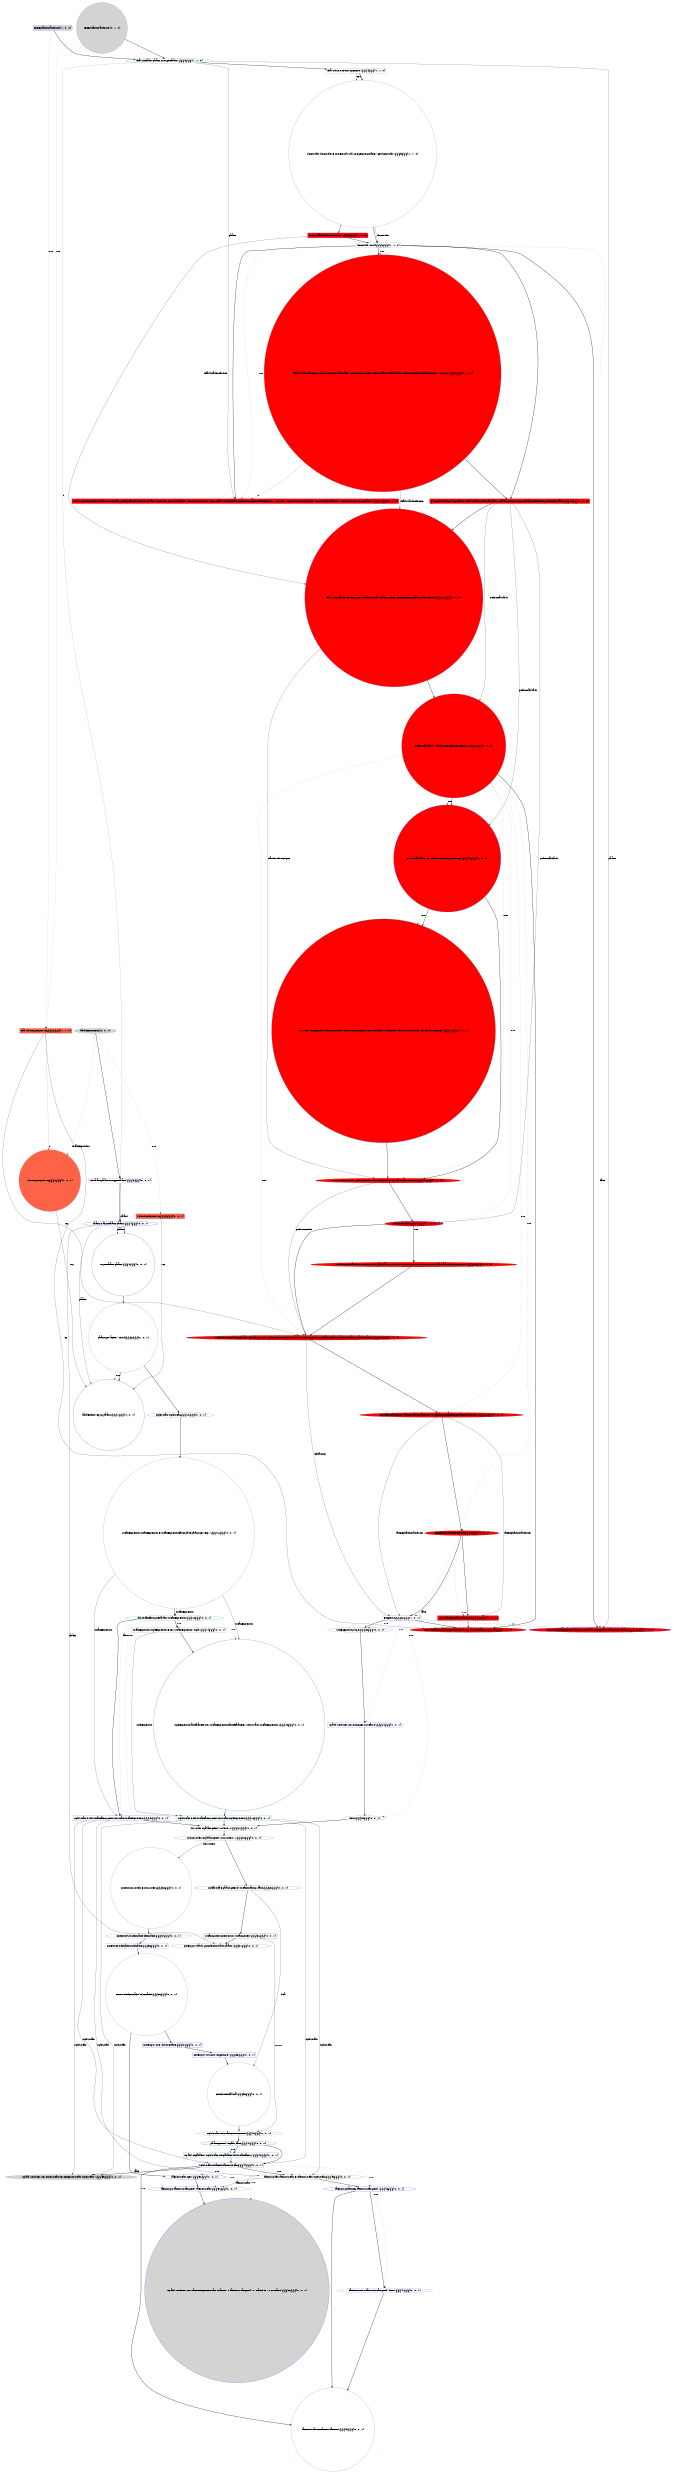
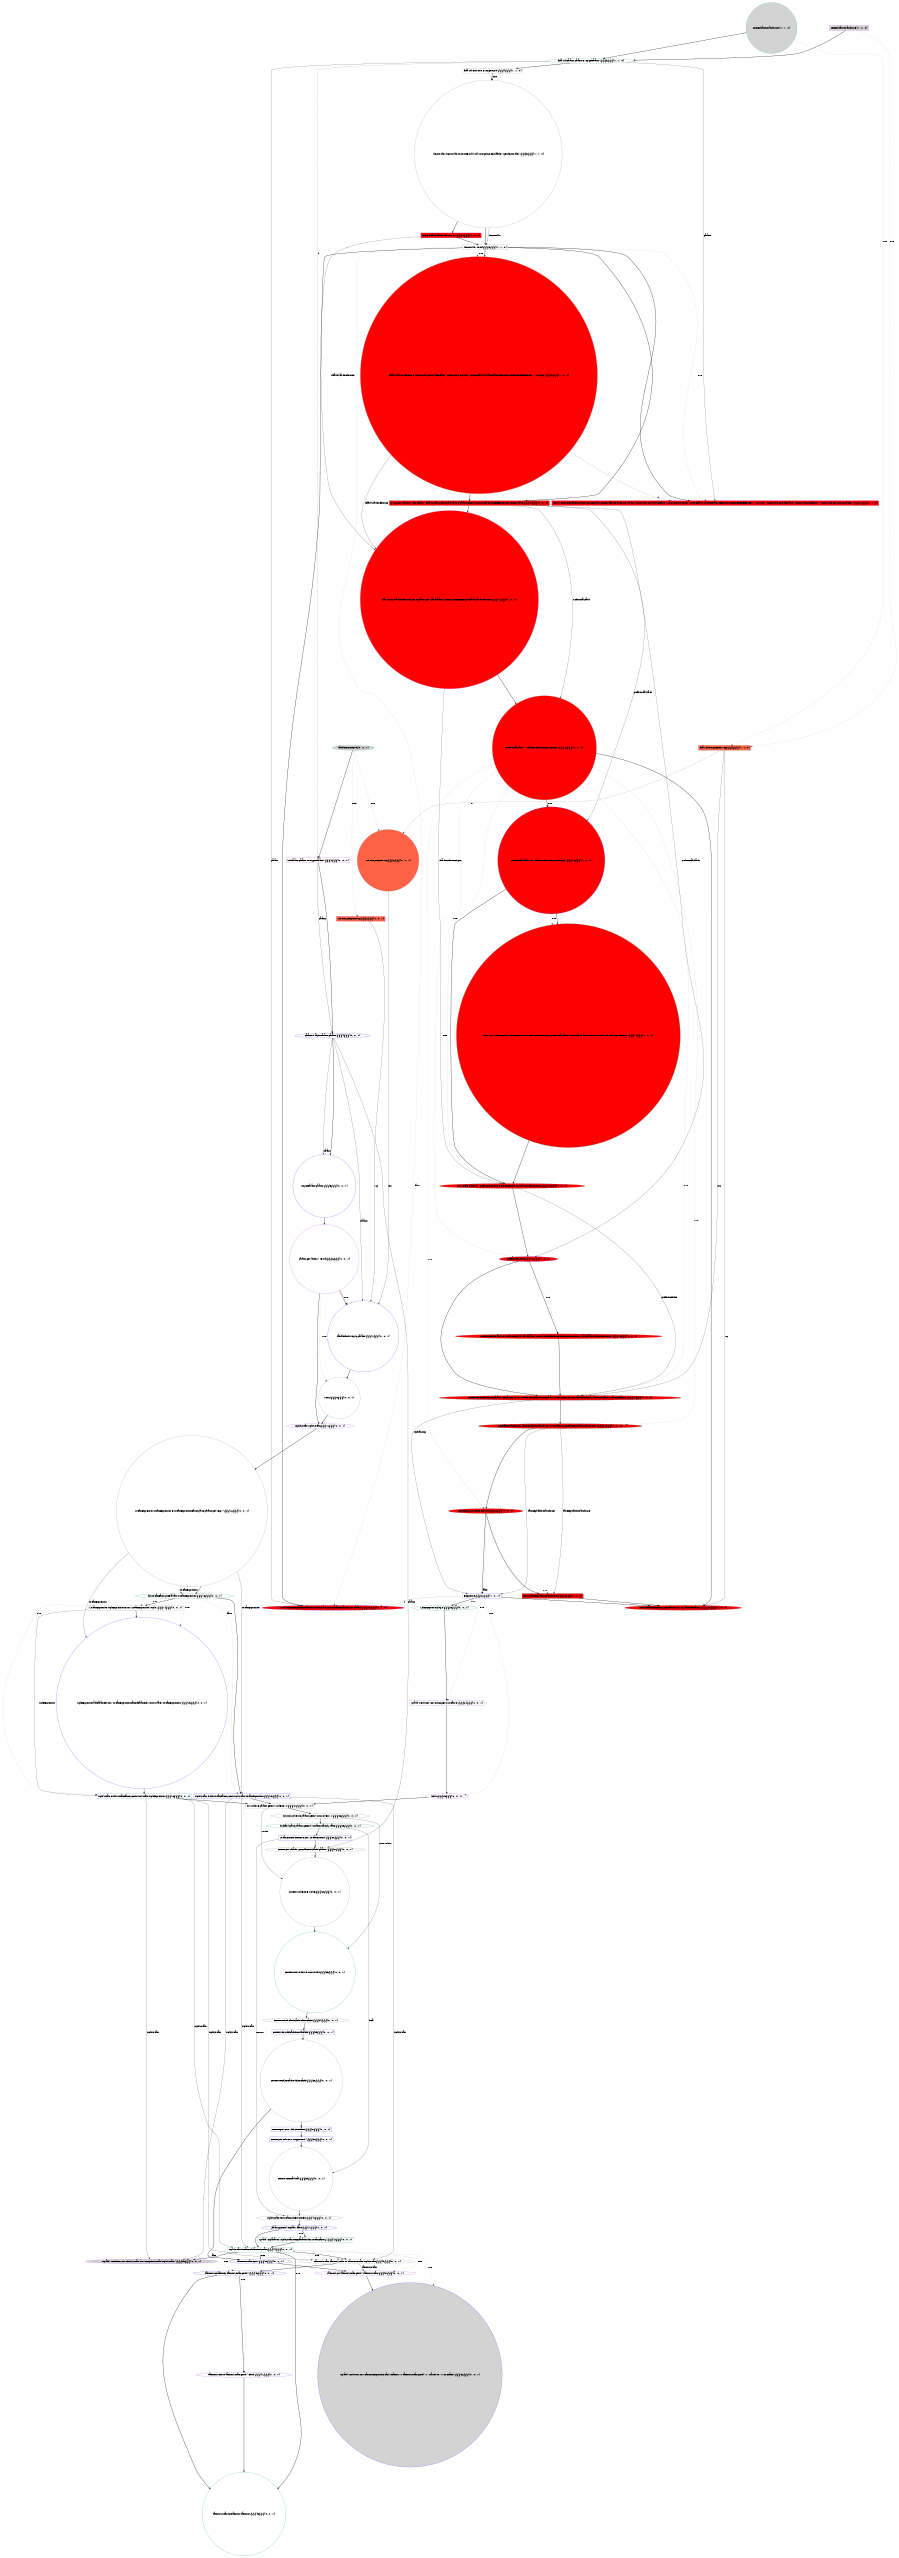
edge "handleRequestBody['0', '0', '1']" -> "SolrQueryRequest req@@@2@@@['0', '0', '1']": label "streamExpression" -> "true"
node "return@@@8@@@['0', '0', '1']": added
node "context.workerID = worker@@@32@@@['0', '0', '1']": added
